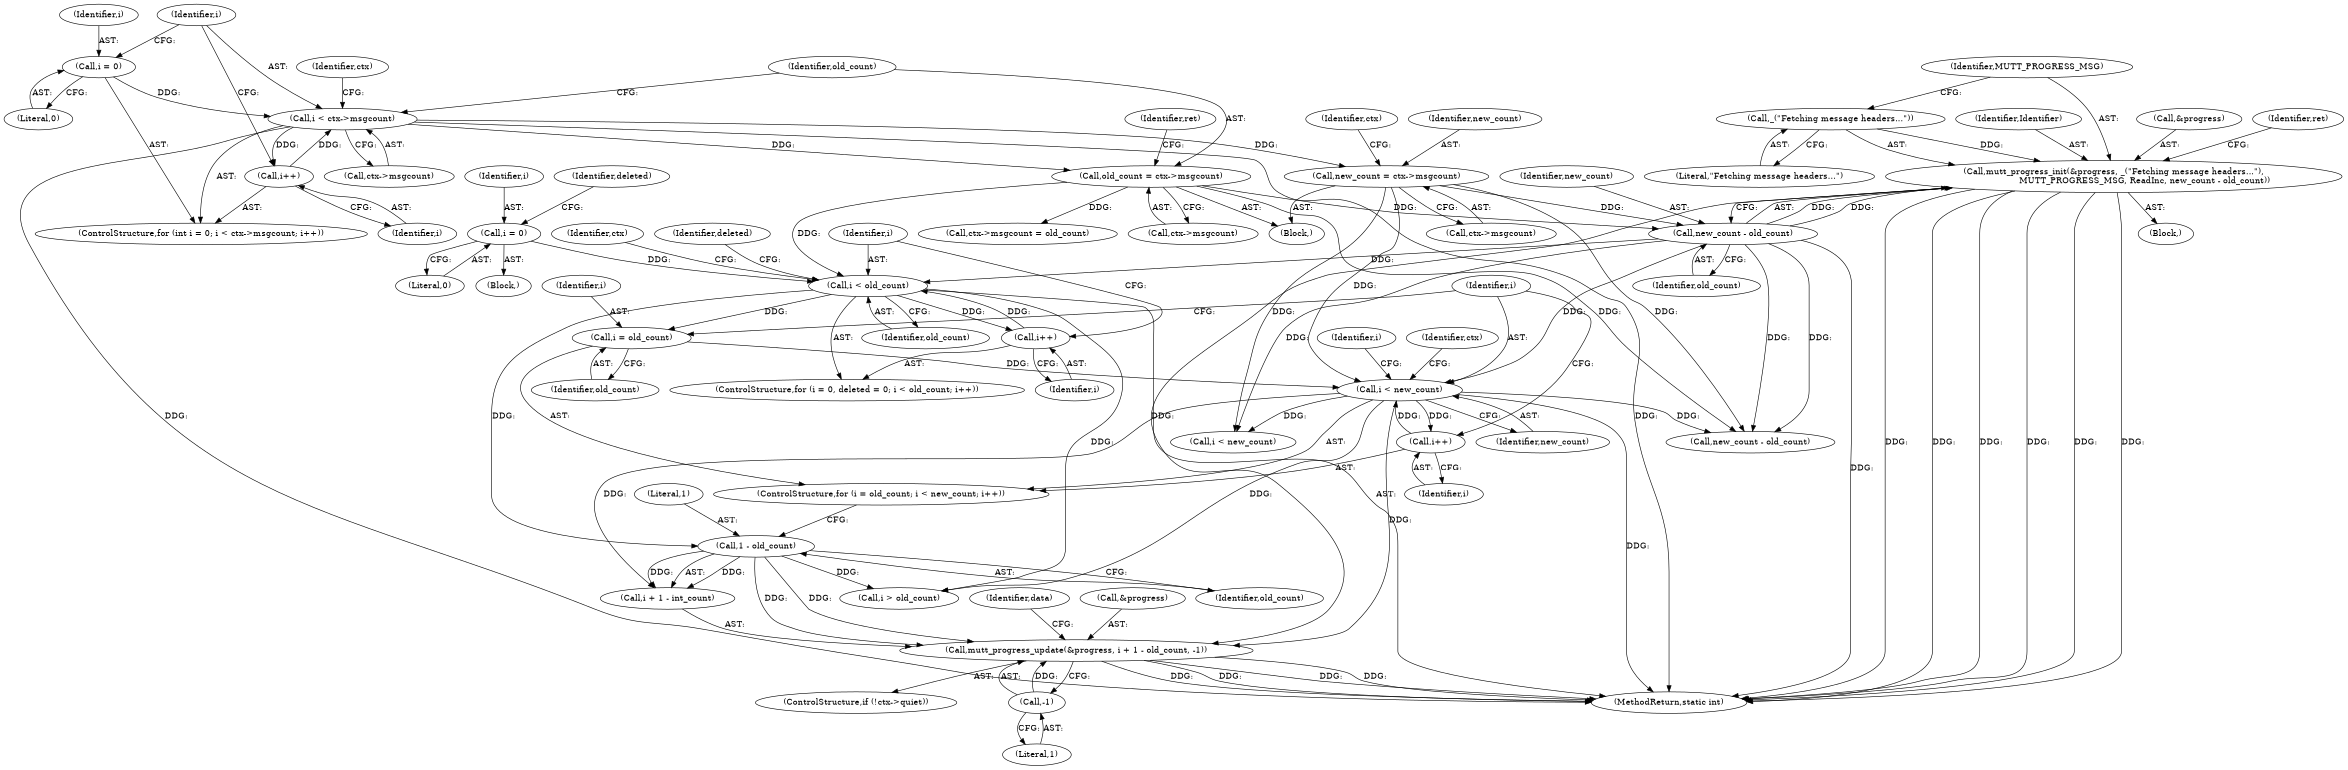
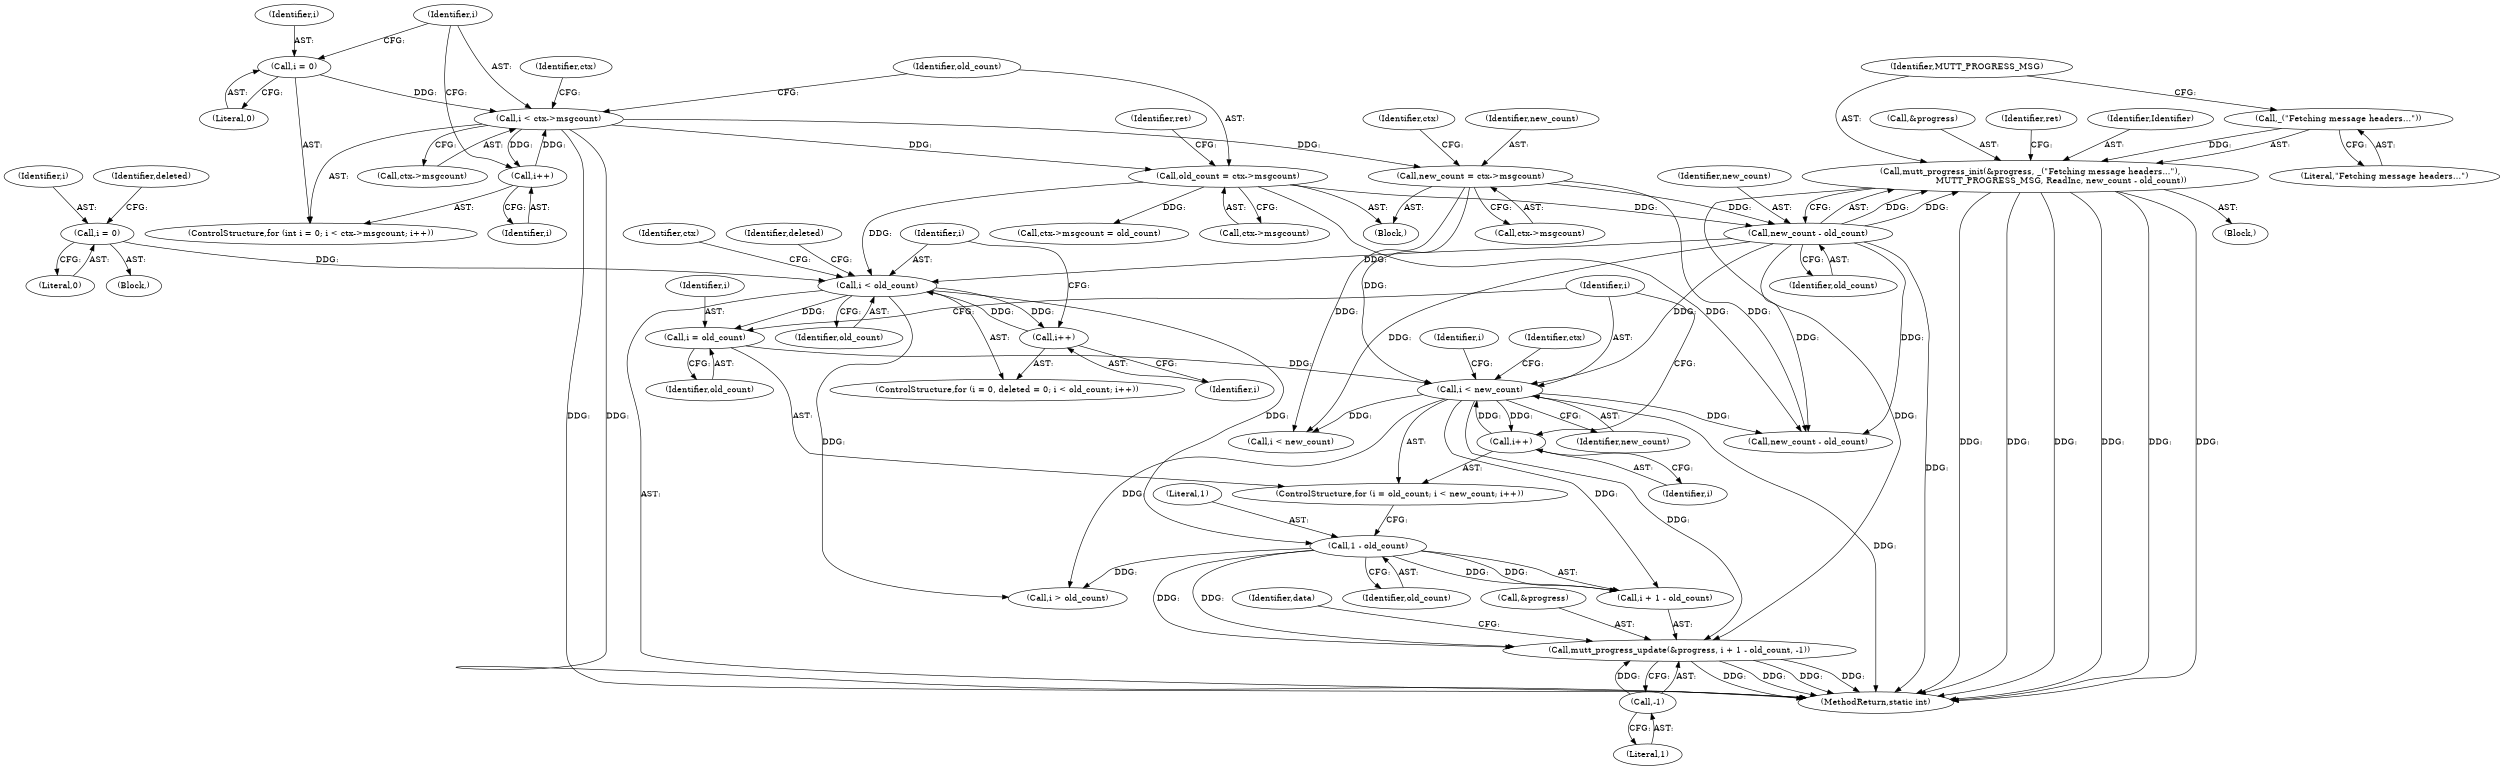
node "(Call,i + 1 - int_count)": label "(Call,i + 1 - int_count)" -> "(Call,i + 1 - old_count)"
node "(ControlStructure,if (!ctx->quiet))": removed
